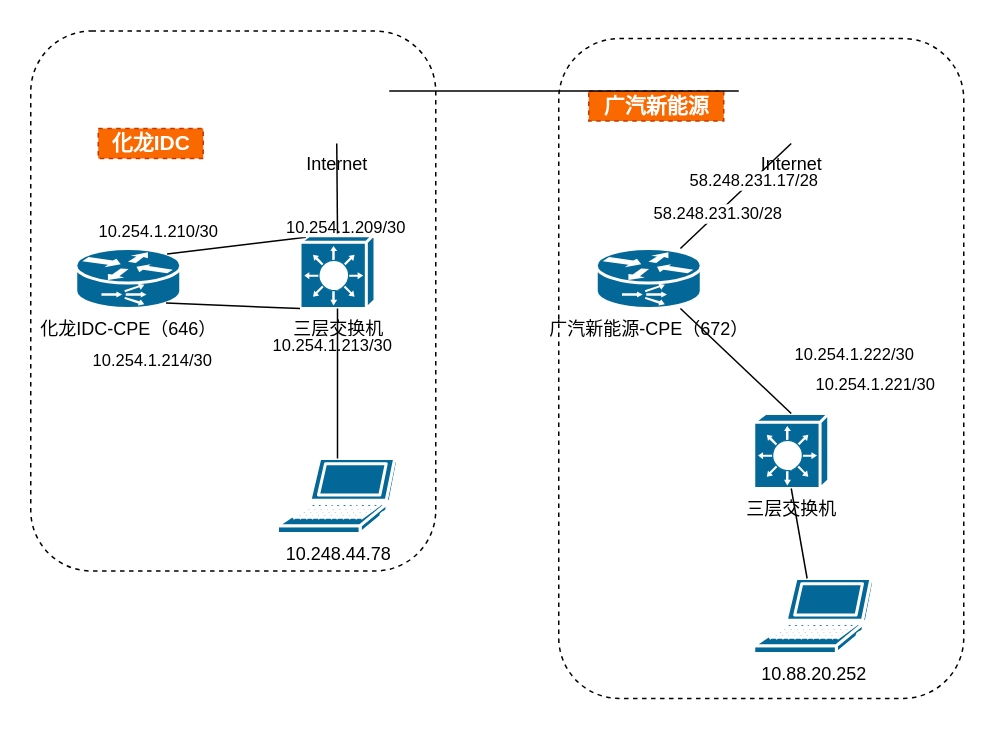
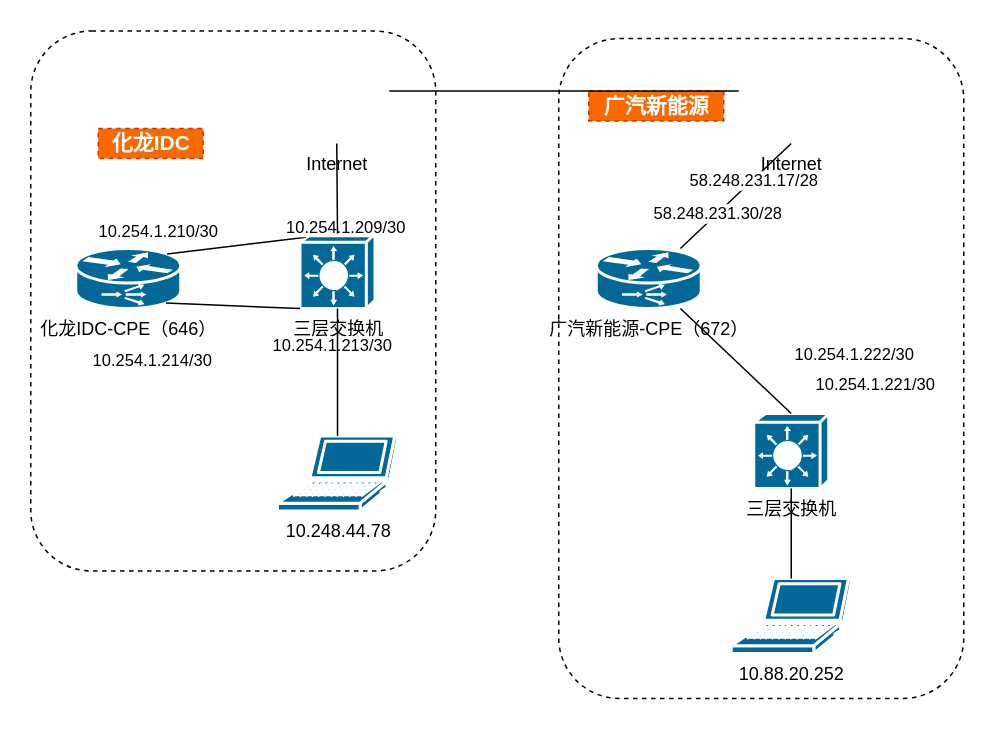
node "10.248.44.78": moved (338, 496) -> (338, 473)
node "10.88.20.252": moved (814, 616) -> (791, 616)
